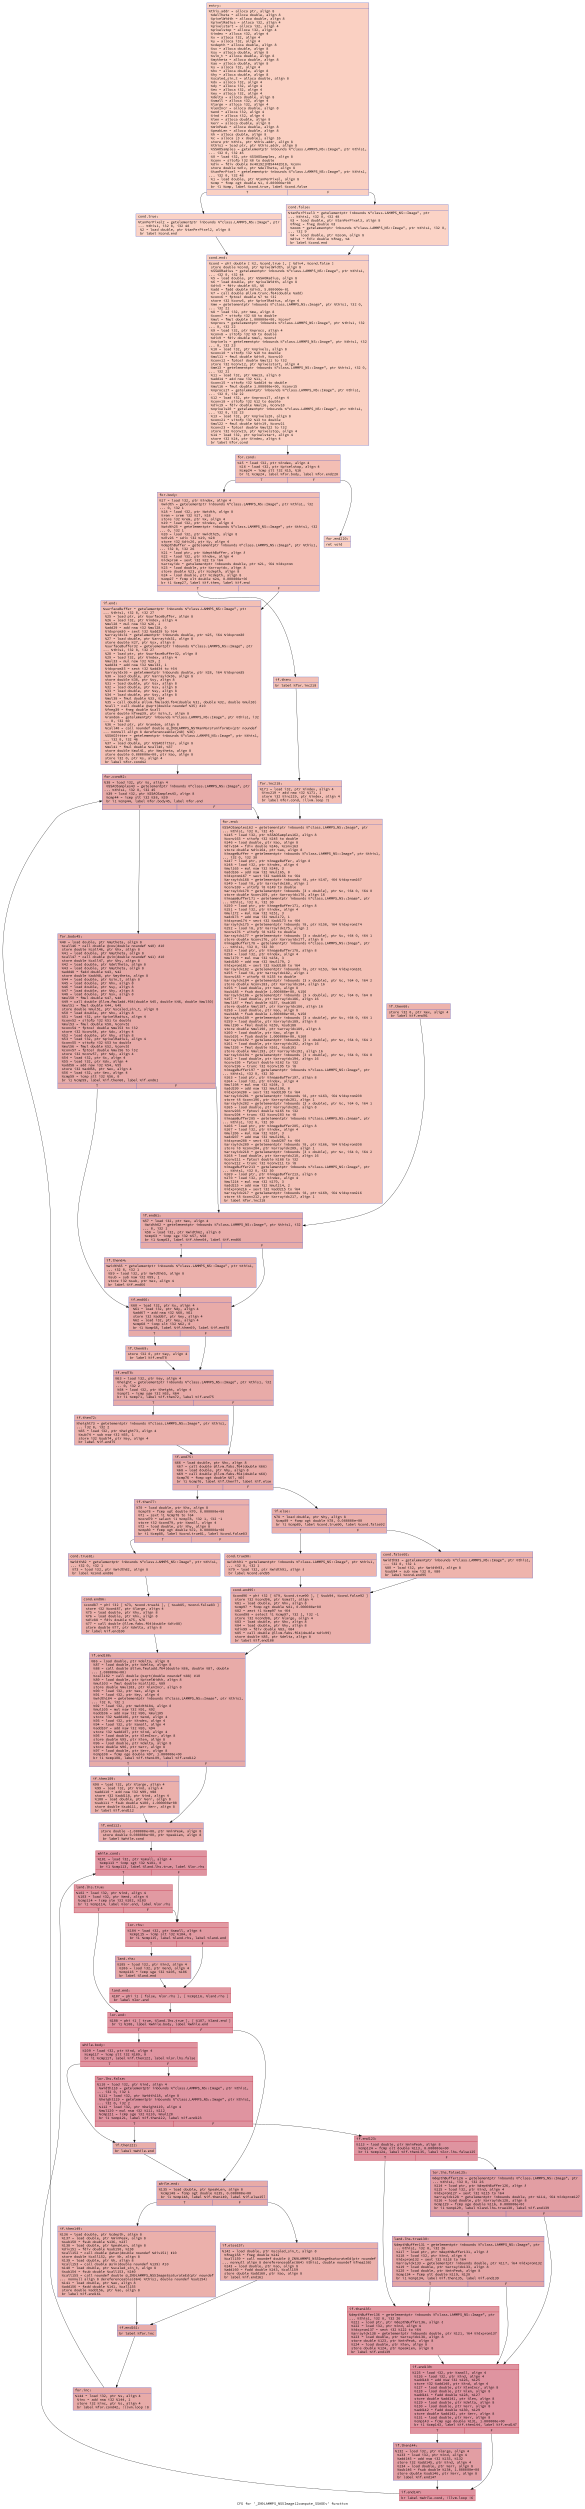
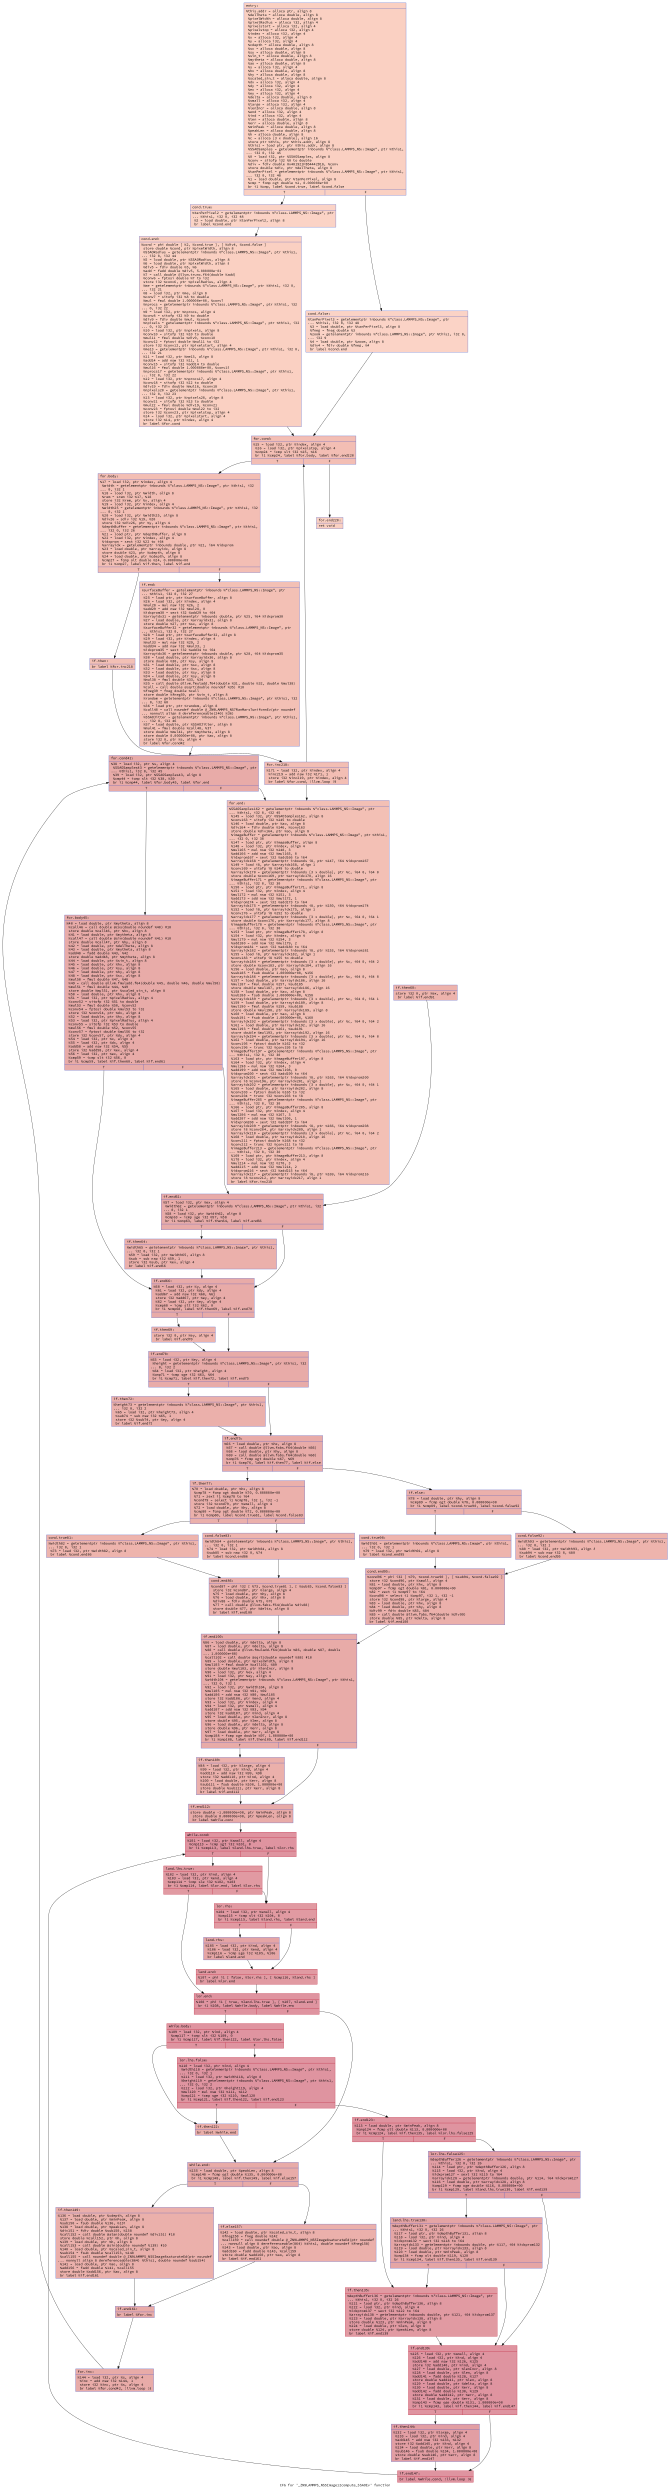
edge "cond.false:" -> "cond.end:": now "cond.false:" -> "for.cond:"
edge "for.inc218:" -> "for.cond:": added
node "cond.false83:": added
